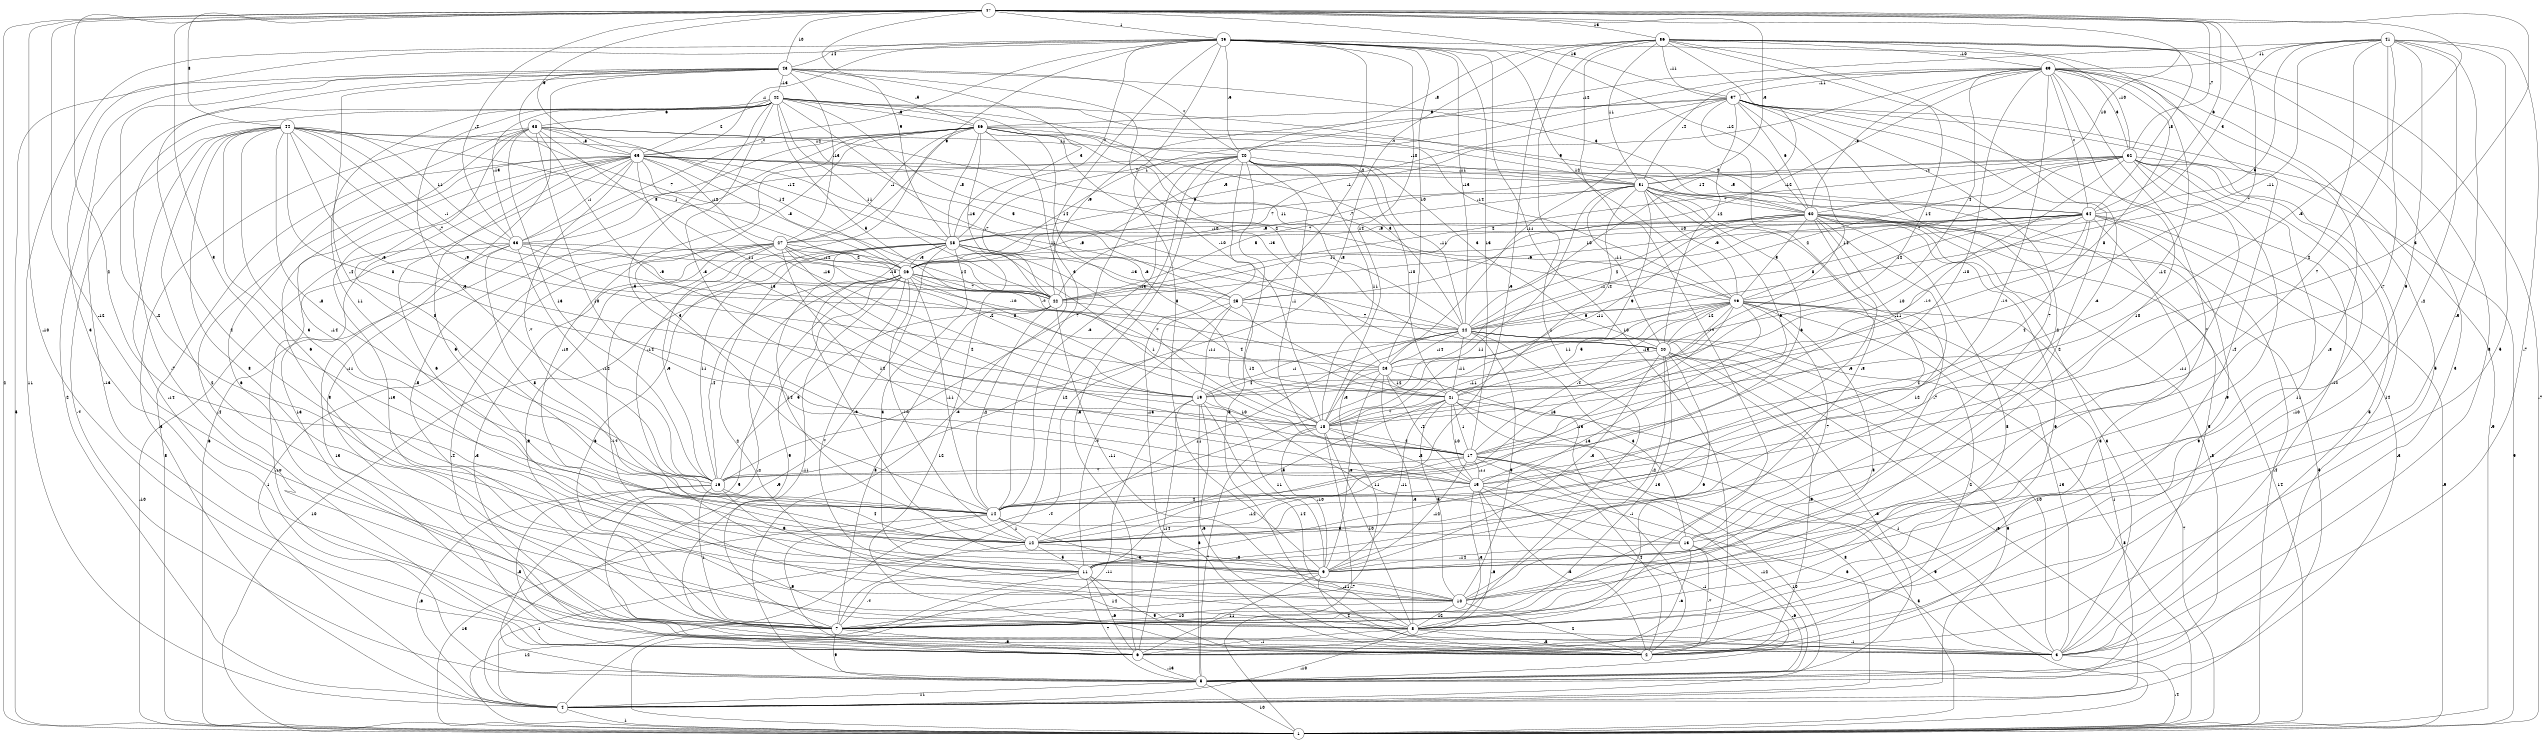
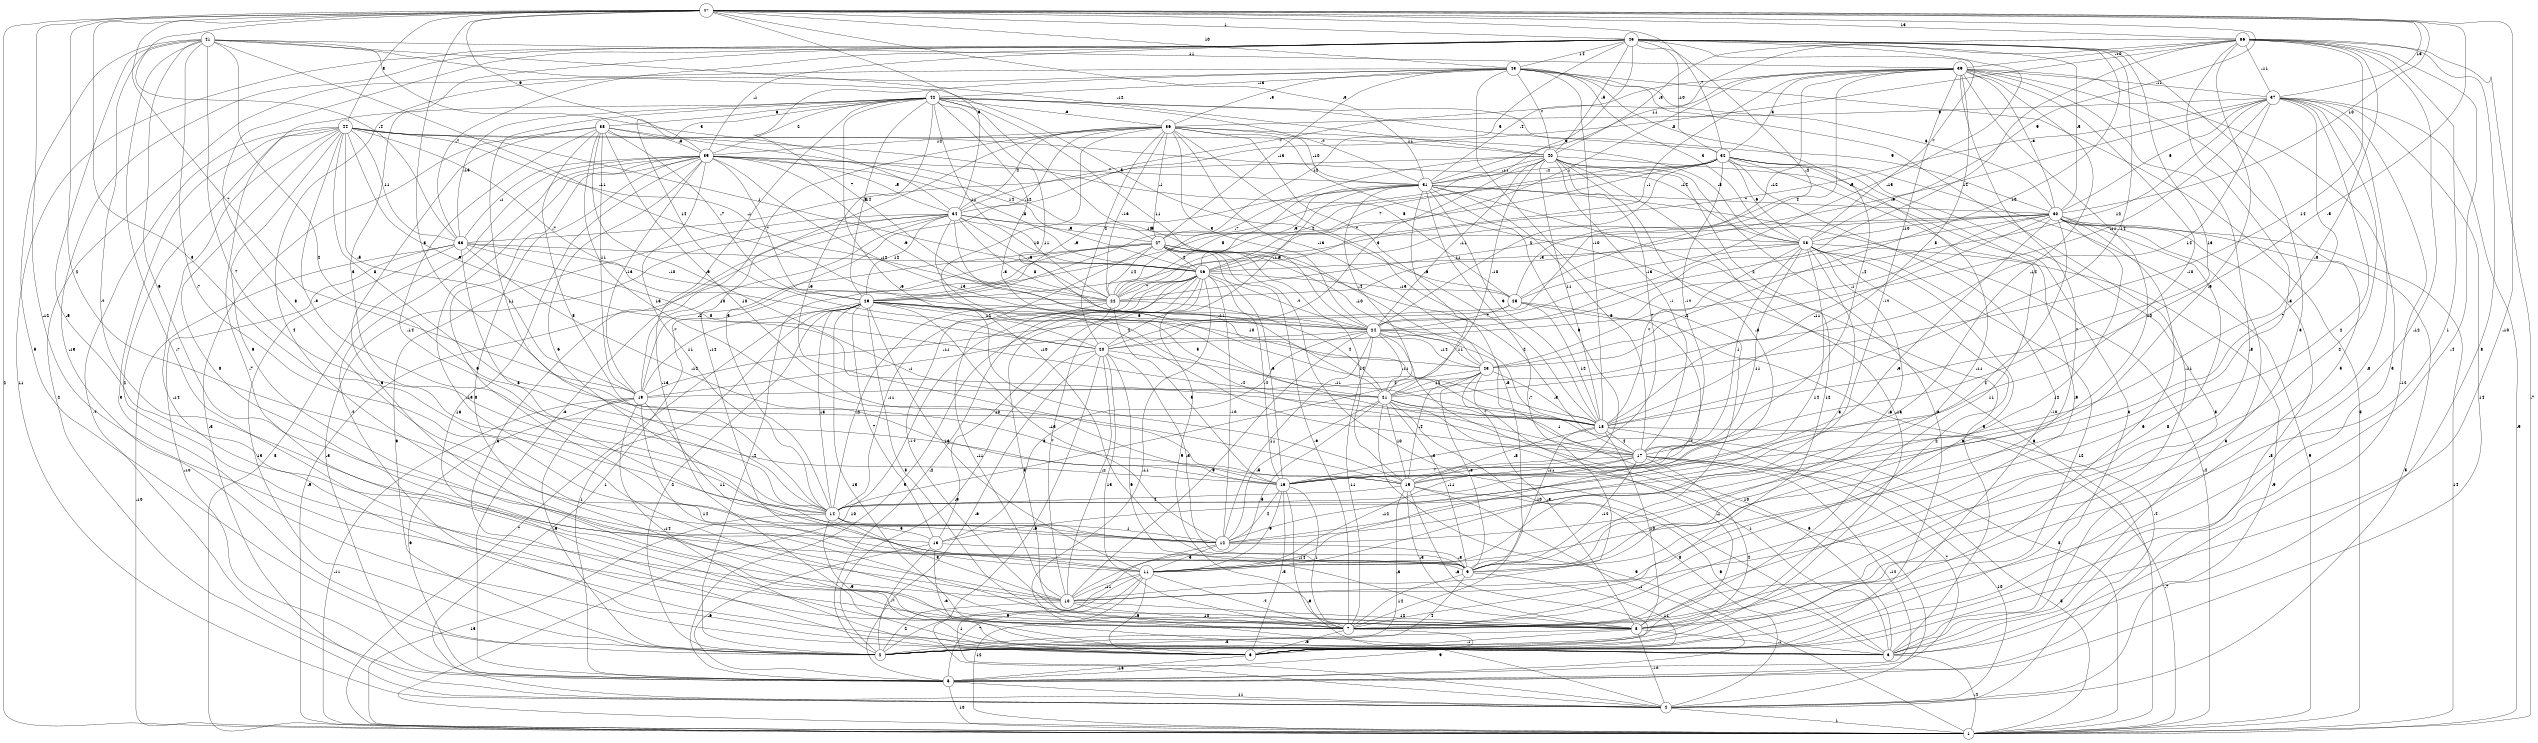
edge "42" -- "32": added, label "5"
edge "45" -- "30": label "-12" -> "-5"
edge "44" -- "12": now "44" -- "6"
